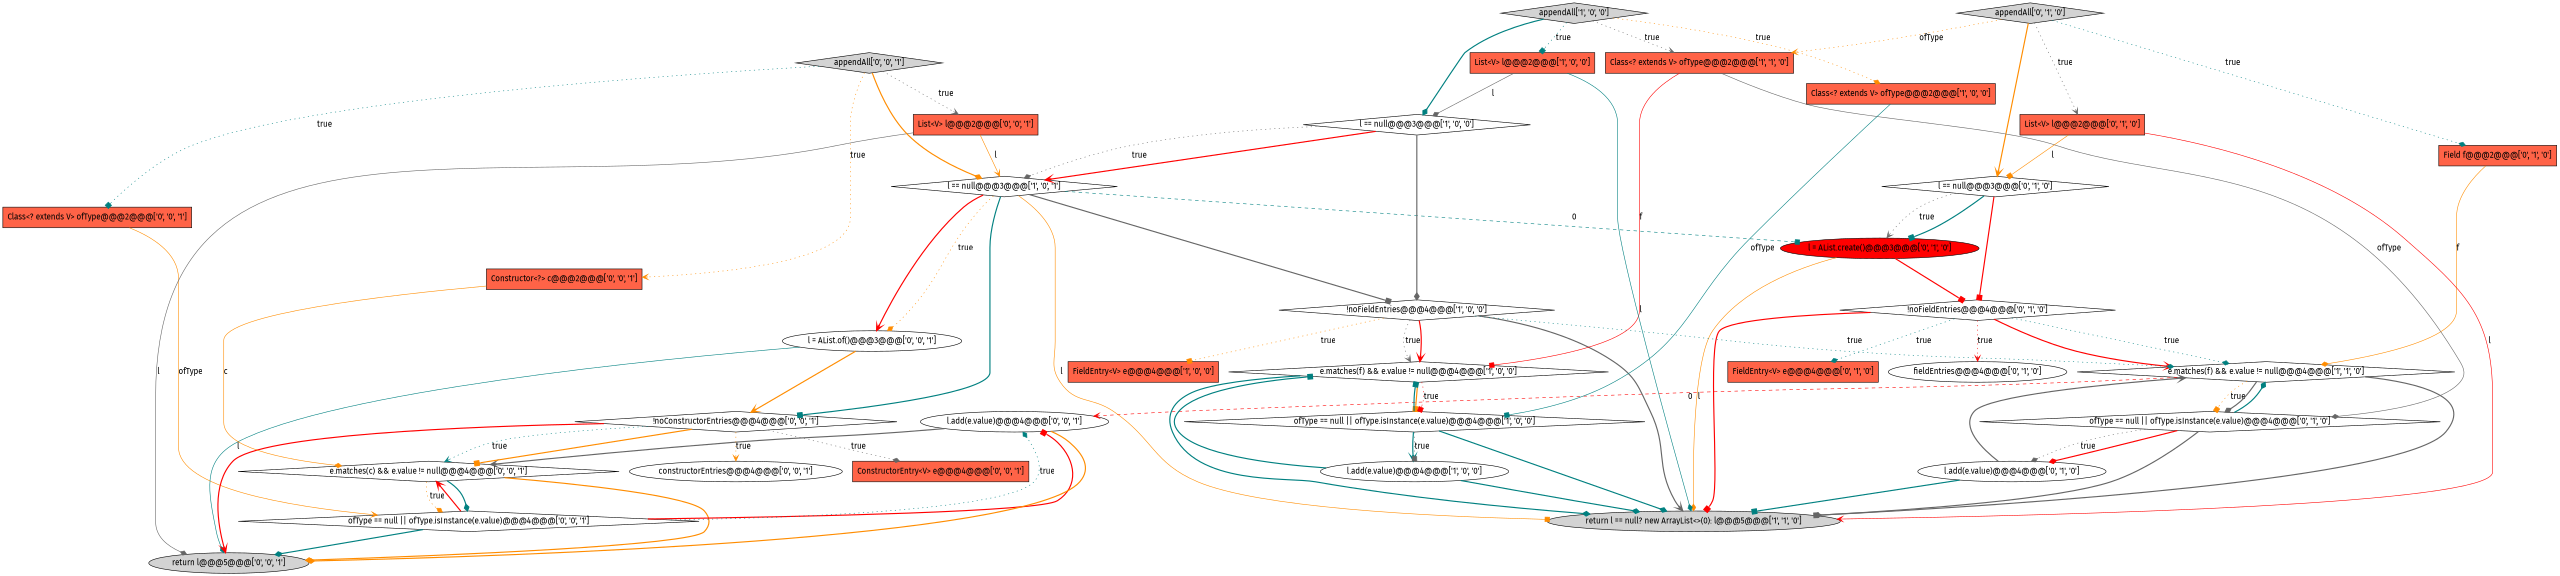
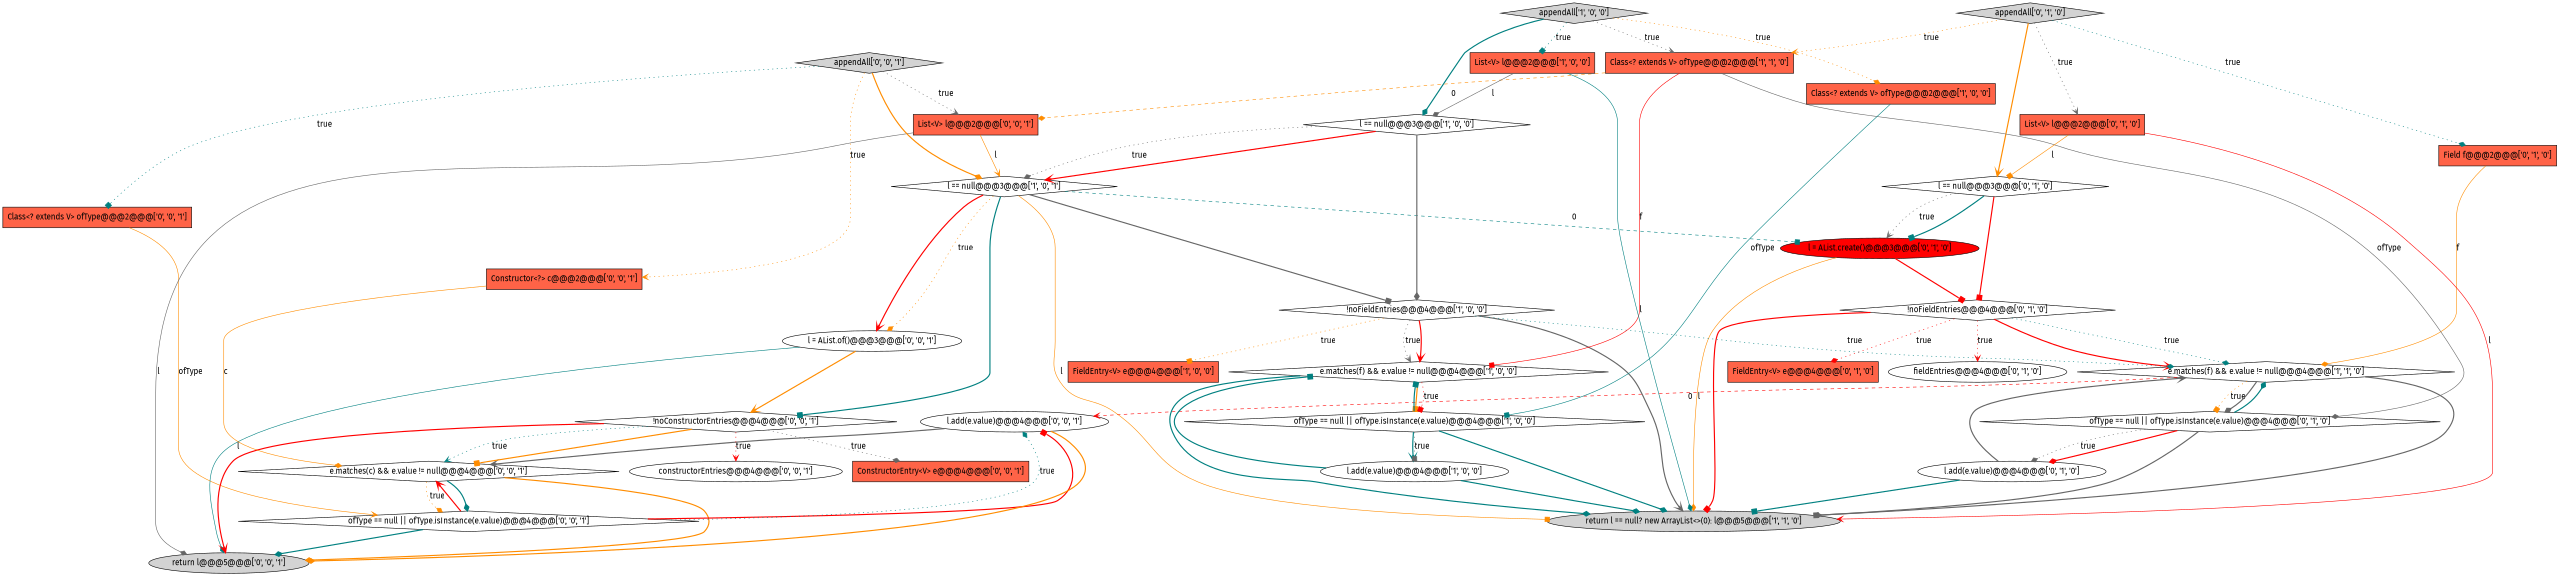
edge "appendAll['0', '1', '0']" -> "Class<? extends V> ofType@@@2@@@['1', '1', '0']": label "ofType" -> "true"
edge "Class<? extends V> ofType@@@2@@@['1', '1', '0']" -> "List<V> l@@@2@@@['0', '0', '1']": added, label "0"
edge "!noFieldEntries@@@4@@@['0', '1', '0']" -> "FieldEntry<V> e@@@4@@@['0', '1', '0']": color teal -> red
edge "!noConstructorEntries@@@4@@@['0', '0', '1']" -> "constructorEntries@@@4@@@['0', '0', '1']": color darkorange -> red
